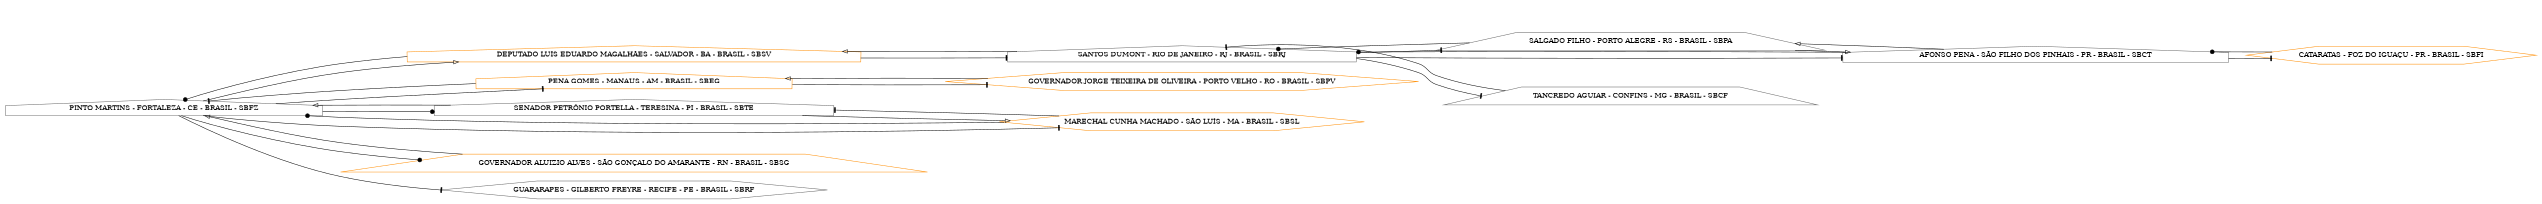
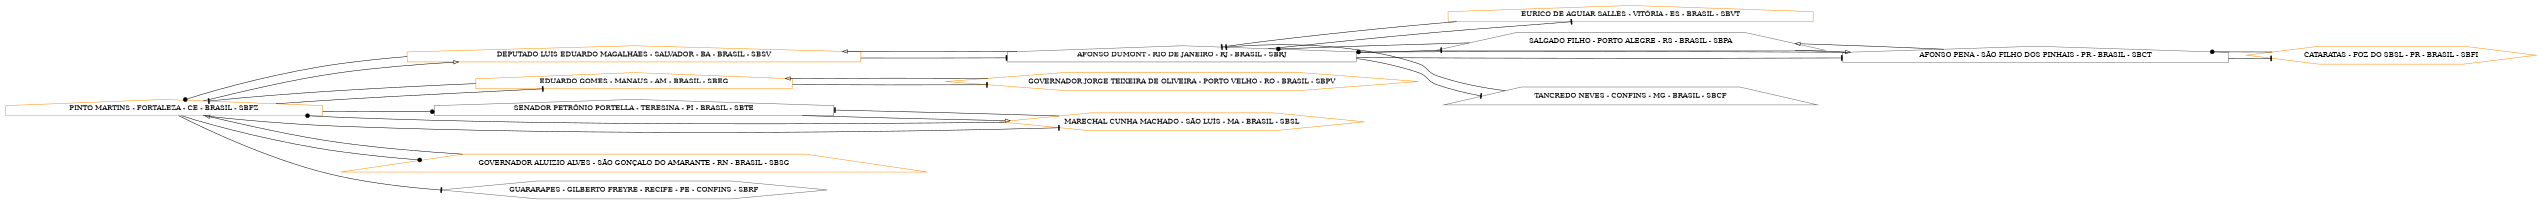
node "EURICO DE AGUIAR SALLES - VITÓRIA - ES - BRASIL - SBVT": added
node "SANTOS DUMONT - RIO DE JANEIRO - RJ - BRASIL - SBRJ": label "SANTOS DUMONT - RIO DE JANEIRO - RJ - BRASIL - SBRJ" -> "AFONSO DUMONT - RIO DE JANEIRO - RJ - BRASIL - SBRJ"
node "CATARATAS - FOZ DO IGUAÇU - PR - BRASIL - SBFI": label "CATARATAS - FOZ DO IGUAÇU - PR - BRASIL - SBFI" -> "CATARATAS - FOZ DO SBSL - PR - BRASIL - SBFI"
node "PENA GOMES - MANAUS - AM - BRASIL - SBEG": label "PENA GOMES - MANAUS - AM - BRASIL - SBEG" -> "EDUARDO GOMES - MANAUS - AM - BRASIL - SBEG"
node "TANCREDO AGUIAR - CONFINS - MG - BRASIL - SBCF": label "TANCREDO AGUIAR - CONFINS - MG - BRASIL - SBCF" -> "TANCREDO NEVES - CONFINS - MG - BRASIL - SBCF"
edge "SENADOR PETRÔNIO PORTELLA - TERESINA - PI - BRASIL - SBTE" -> "PINTO MARTINS - FORTALEZA - CE - BRASIL - SBFZ": removed
node "PINTO MARTINS - FORTALEZA - CE - BRASIL - SBFZ": color gray40 -> darkorange
node "GUARARAPES - GILBERTO FREYRE - RECIFE - PE - BRASIL - SBRF": label "GUARARAPES - GILBERTO FREYRE - RECIFE - PE - BRASIL - SBRF" -> "GUARARAPES - GILBERTO FREYRE - RECIFE - PE - CONFINS - SBRF"
